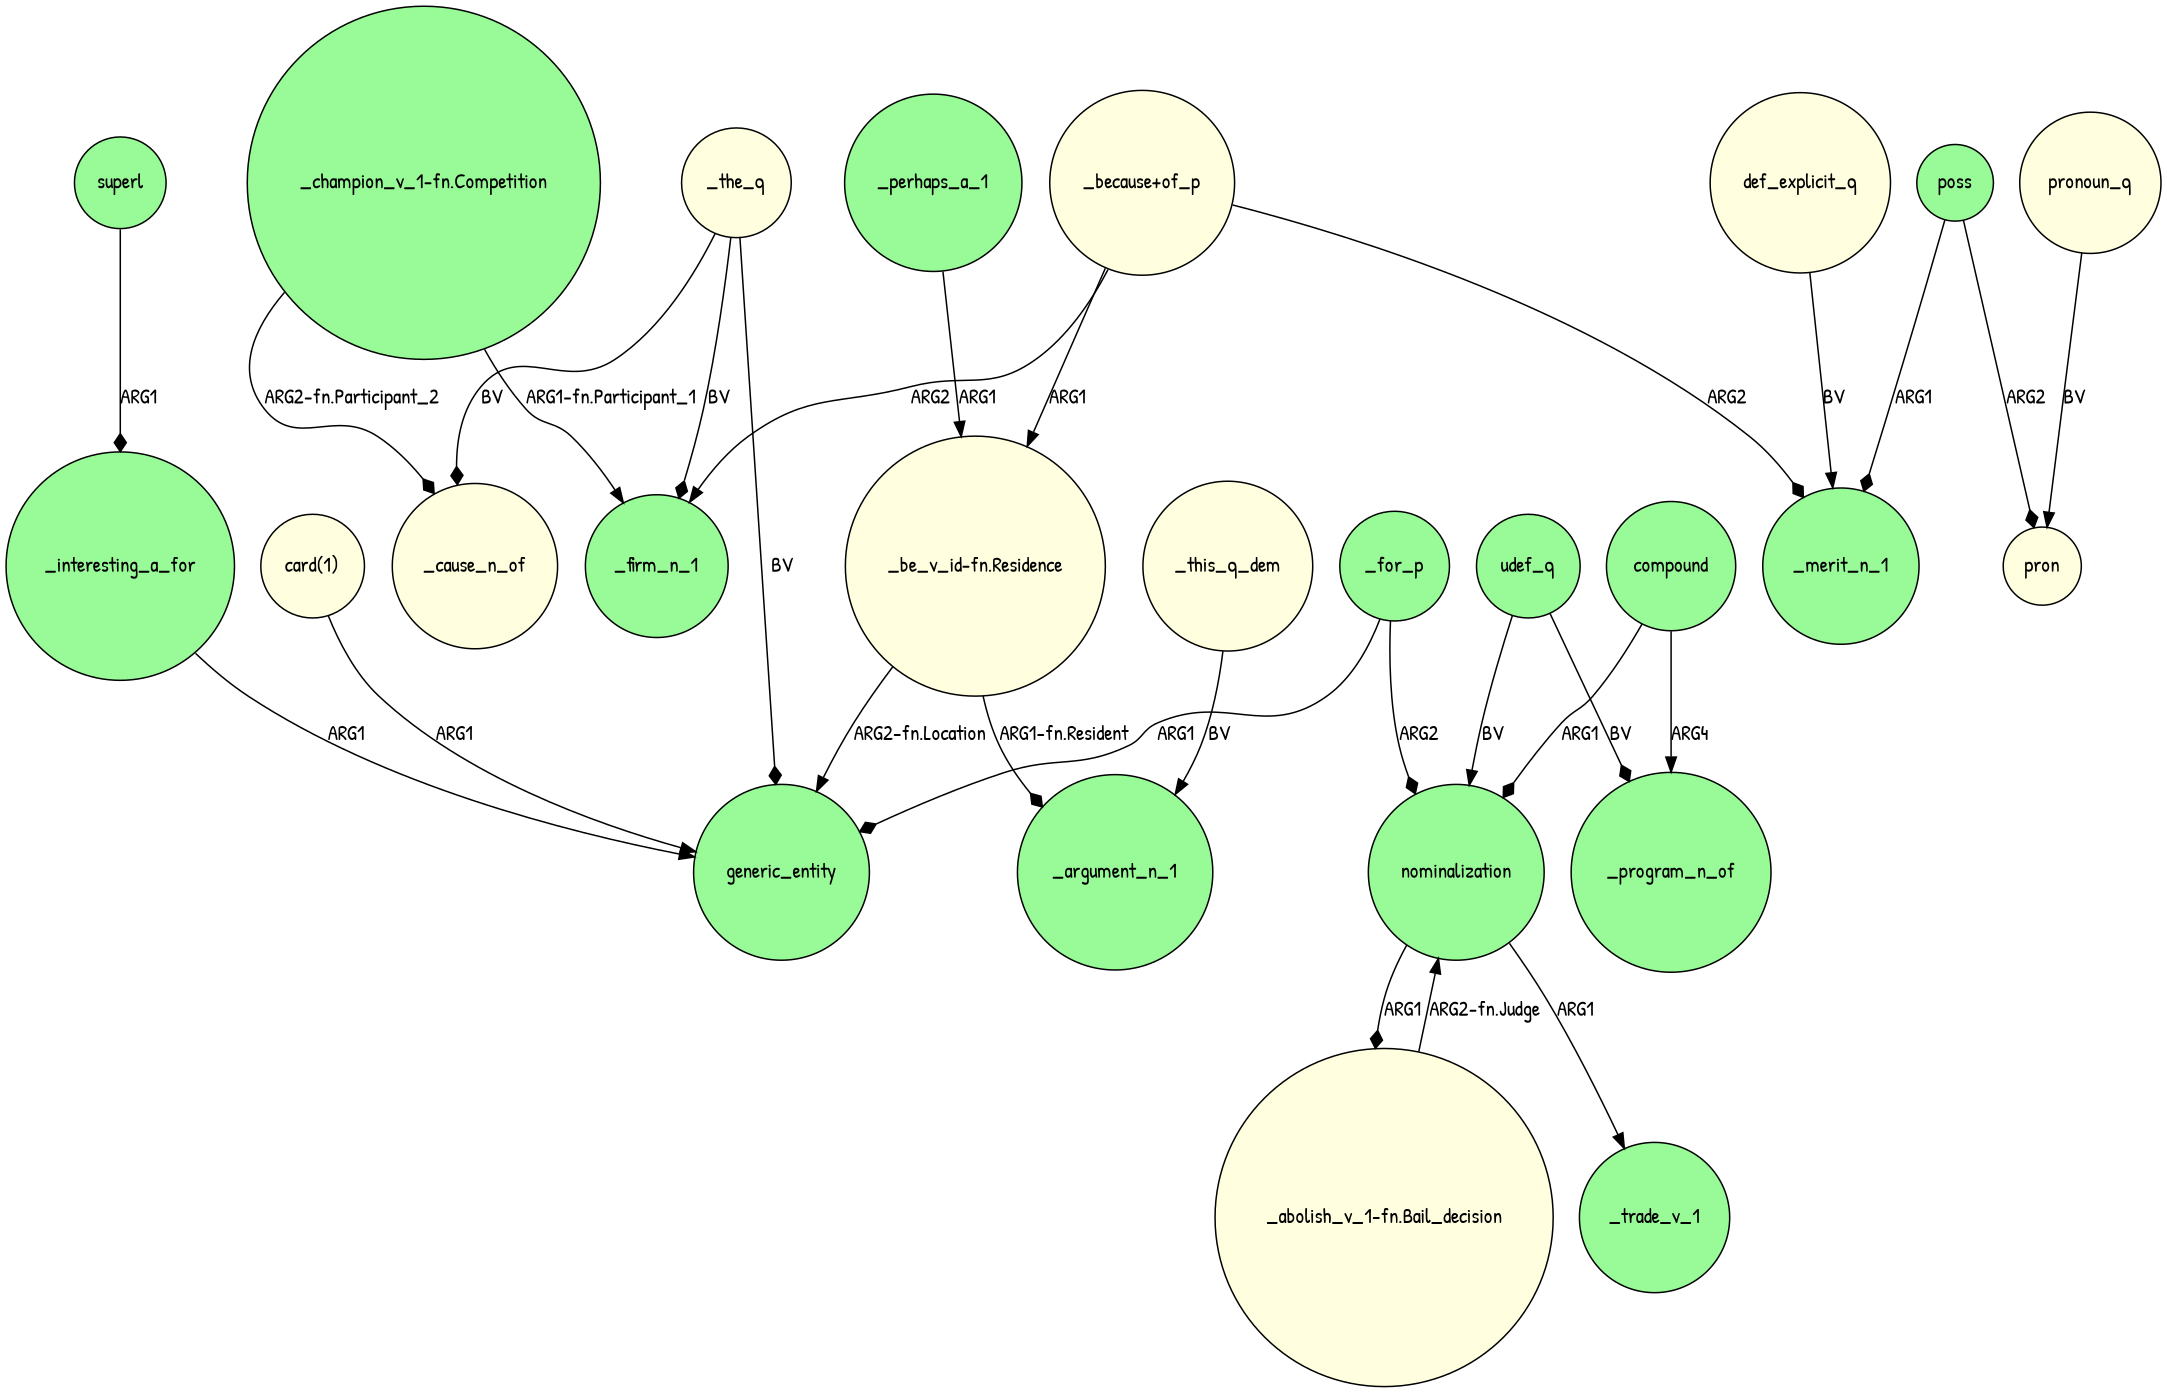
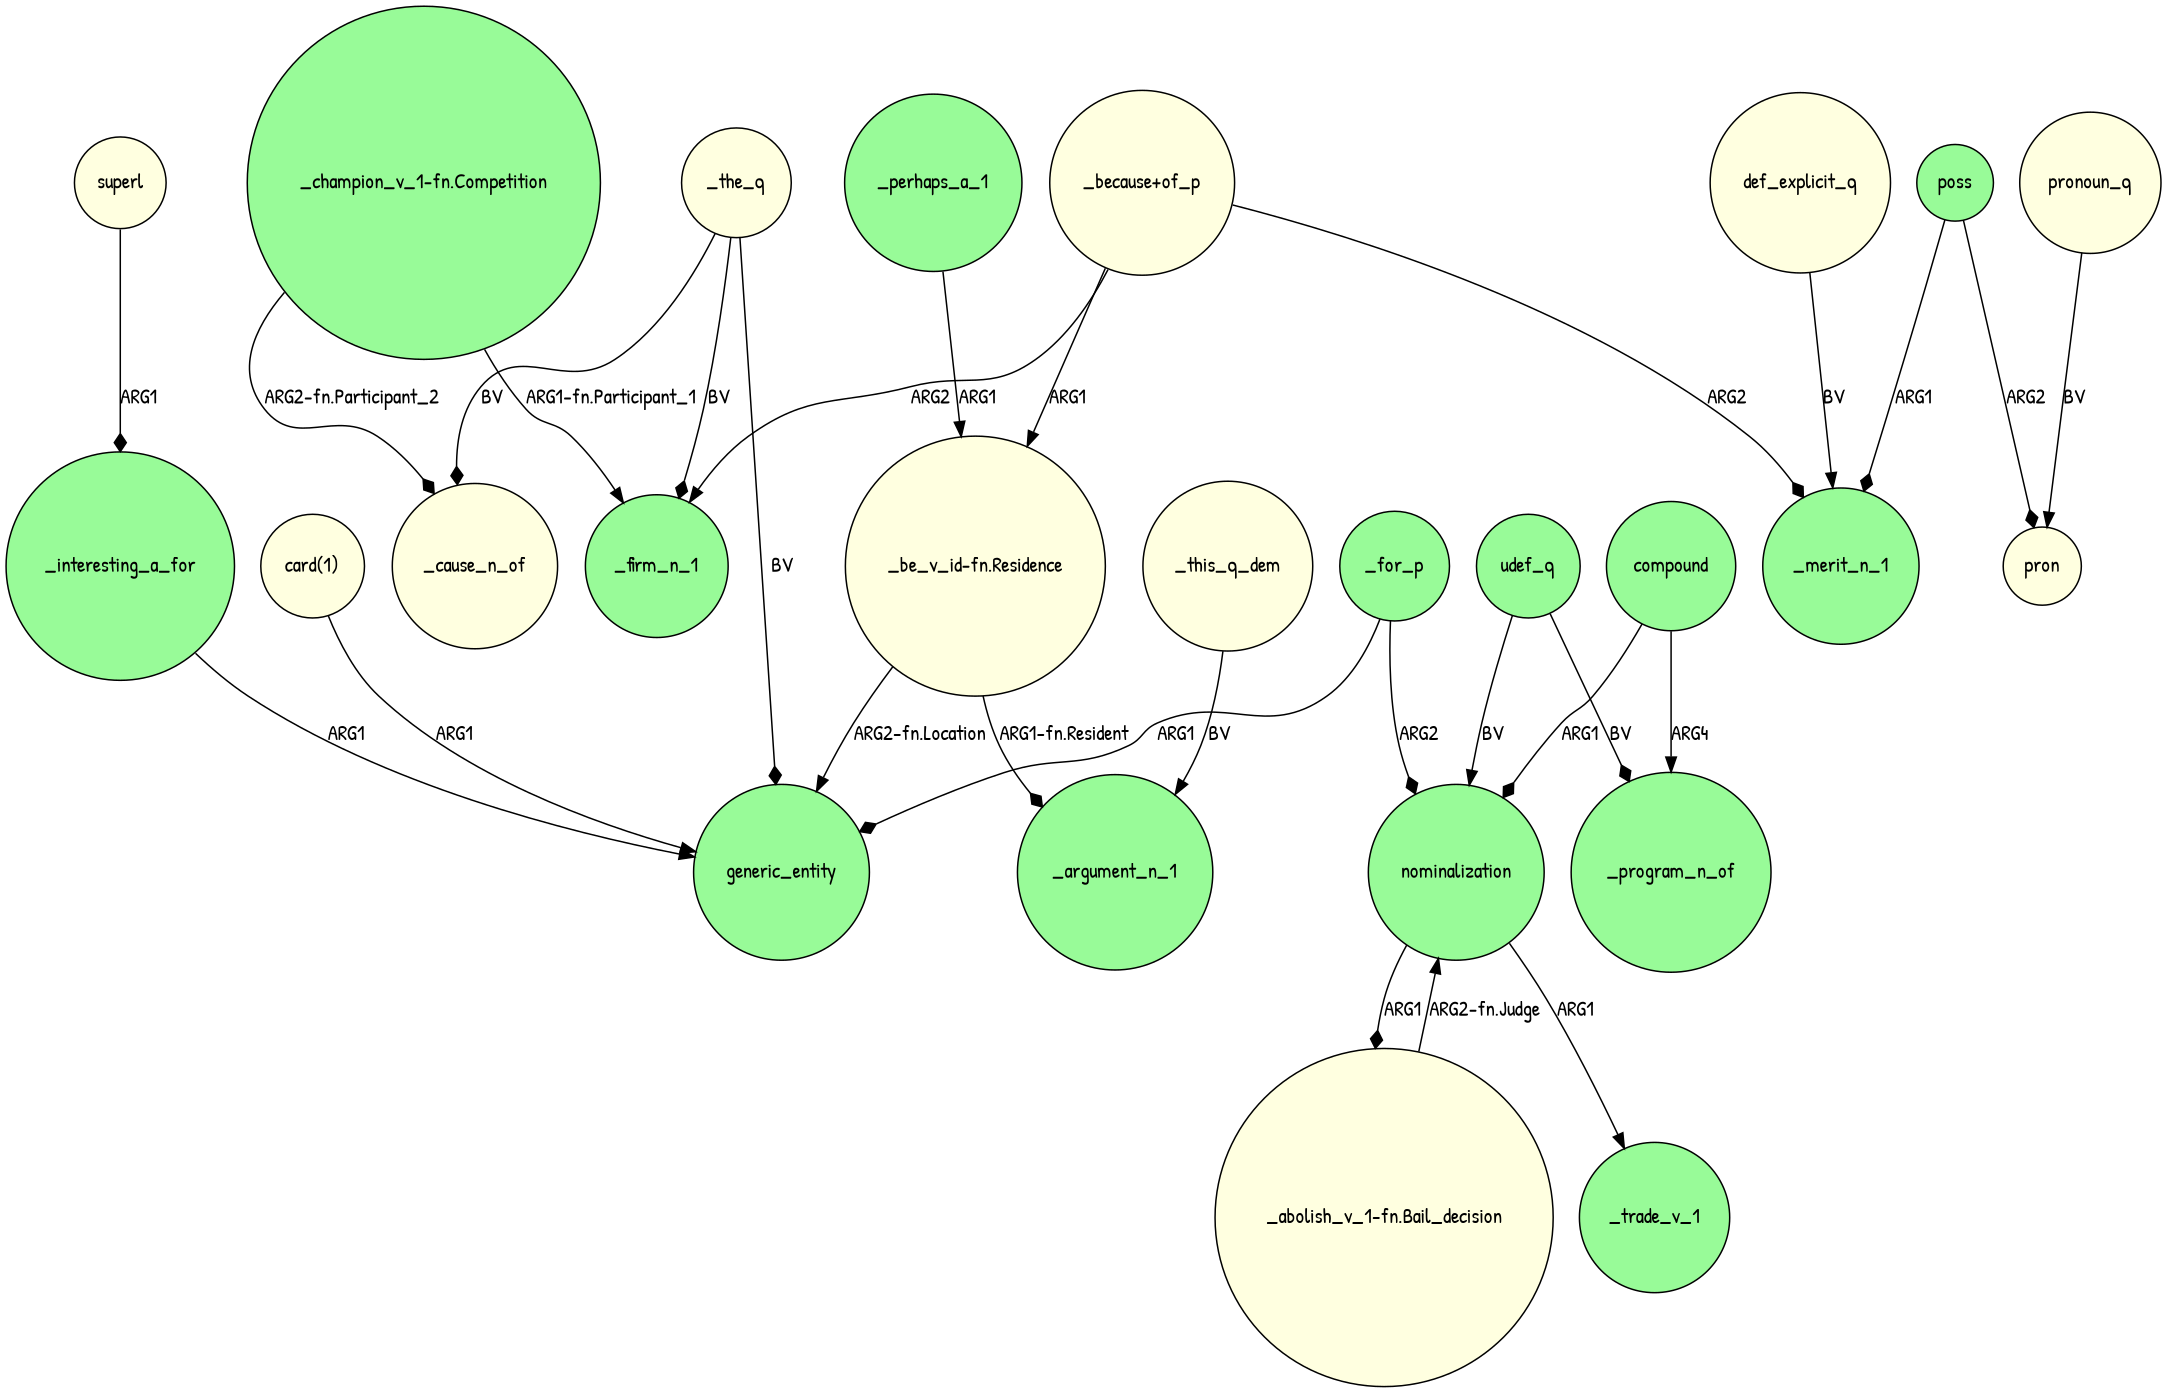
node "superl": fillcolor palegreen -> lightyellow
